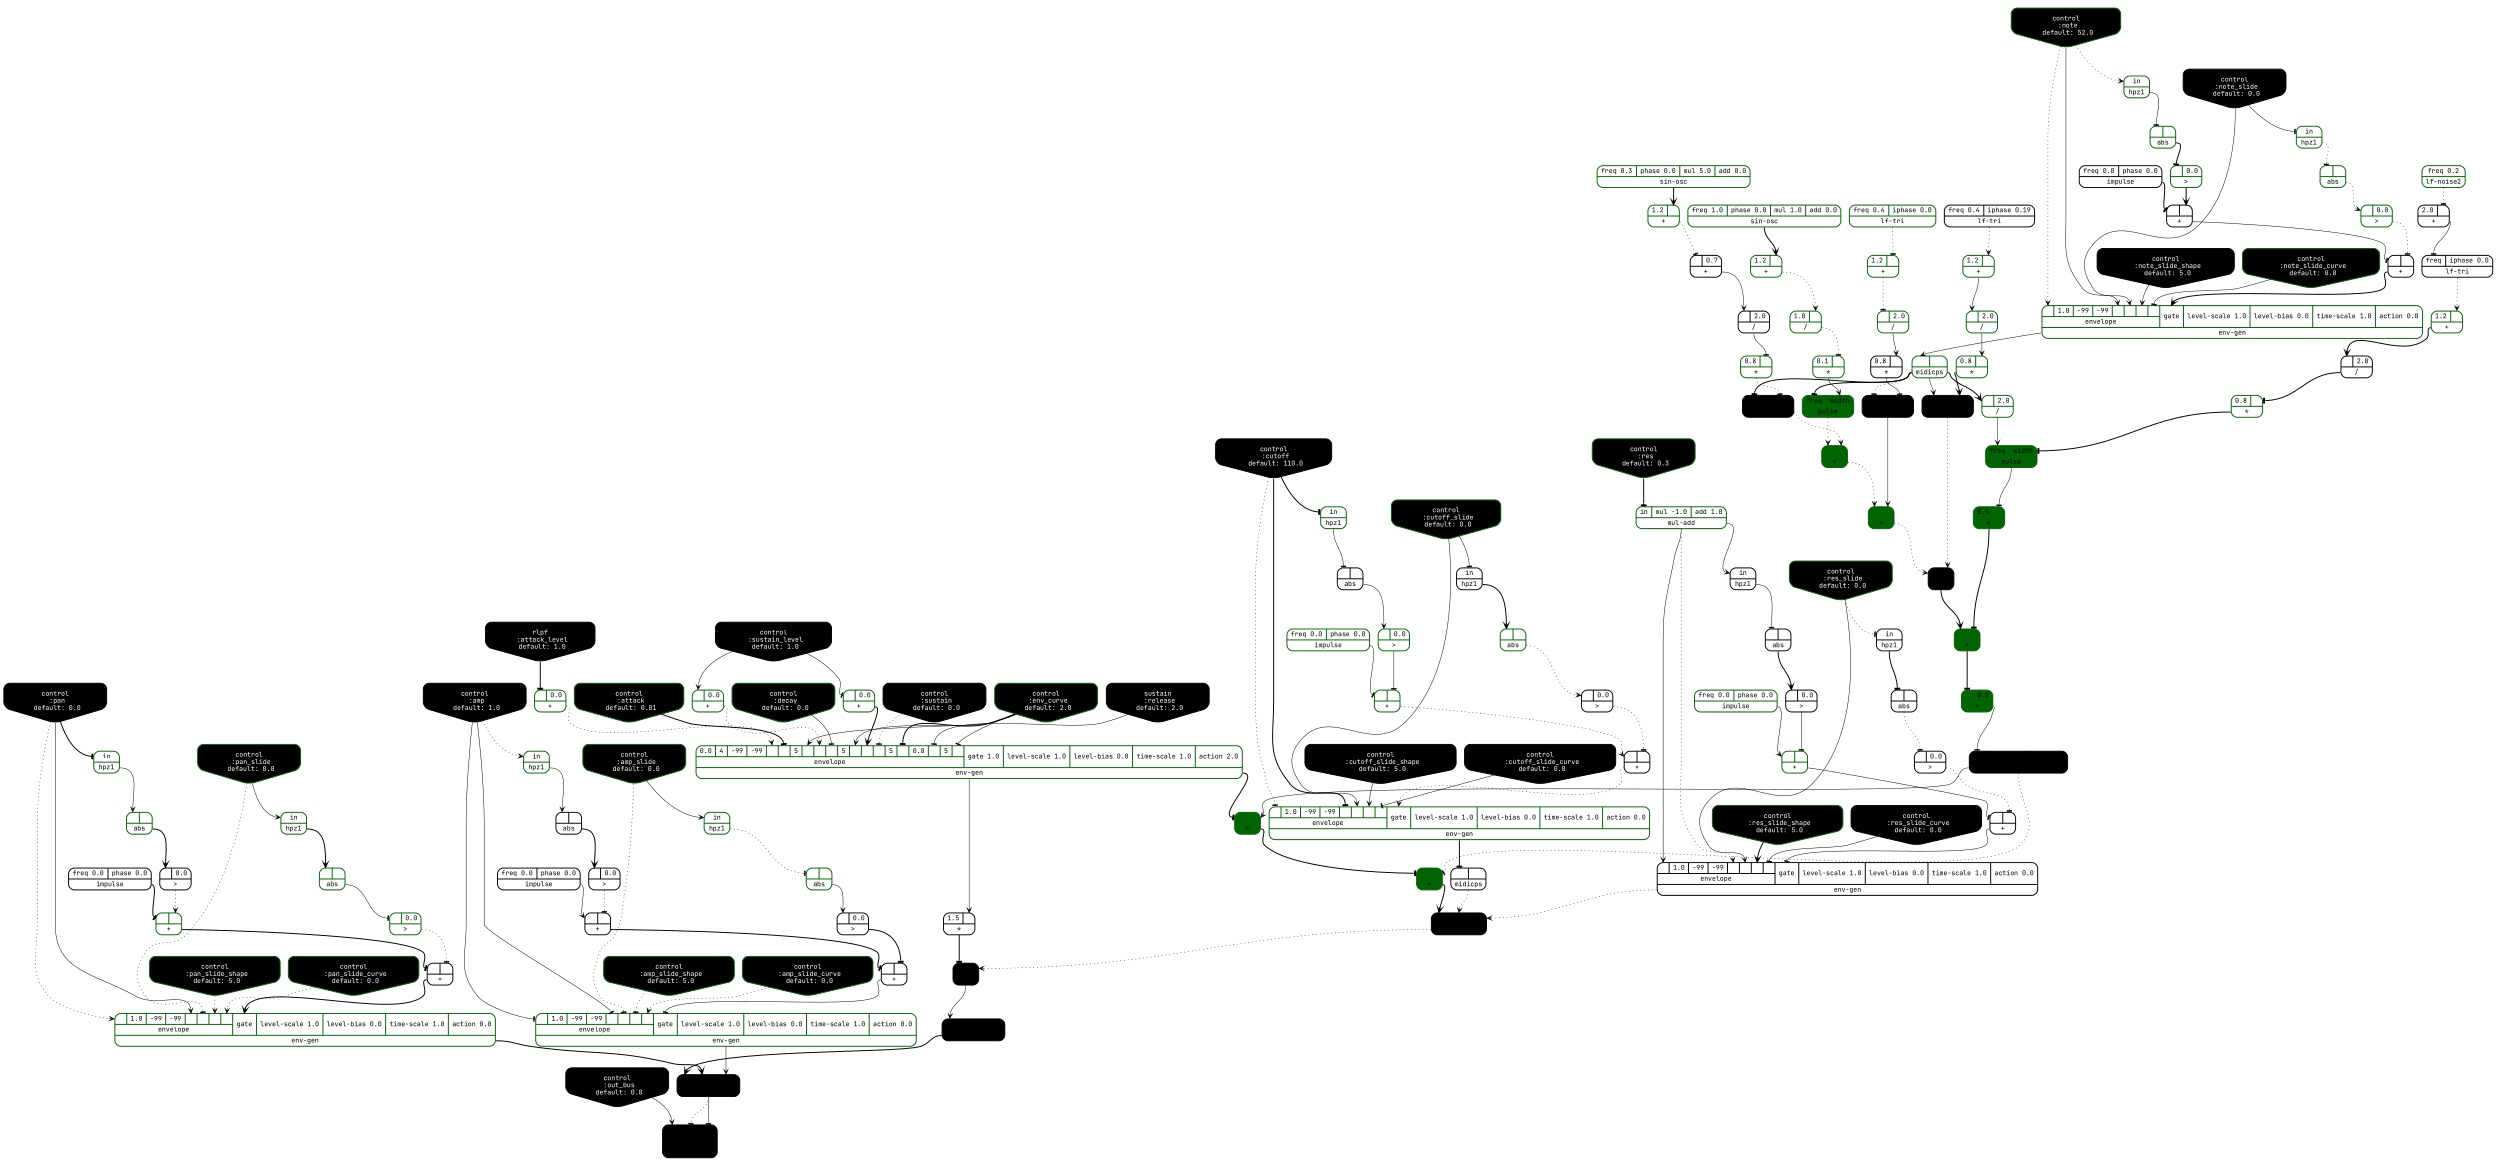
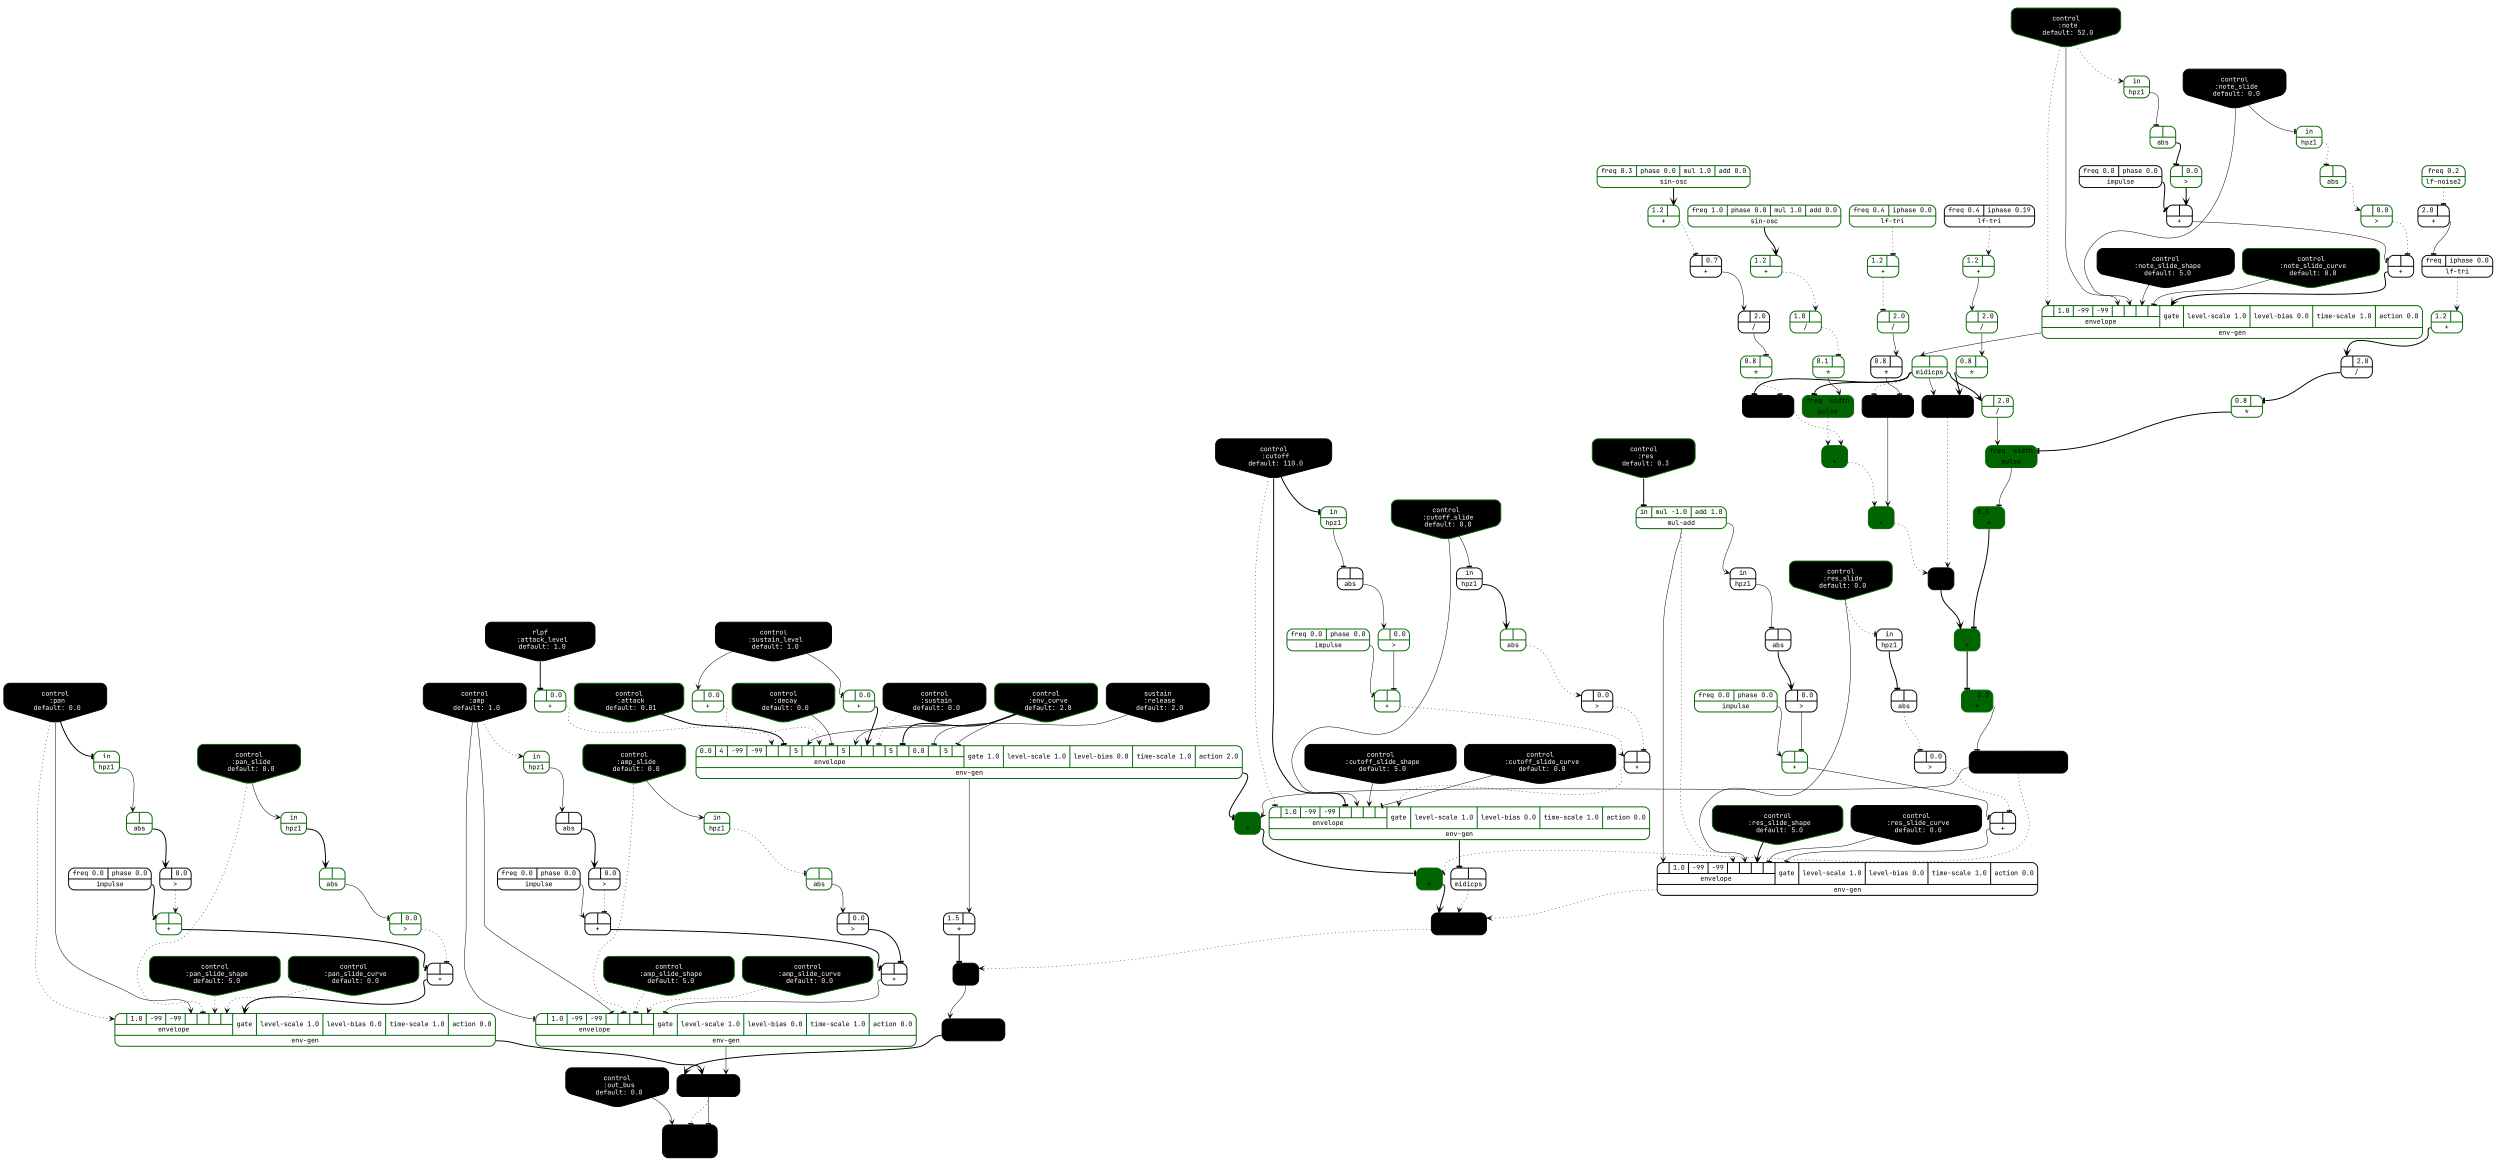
node "freq 0.3": text "mul 5.0" -> "mul 1.0"
